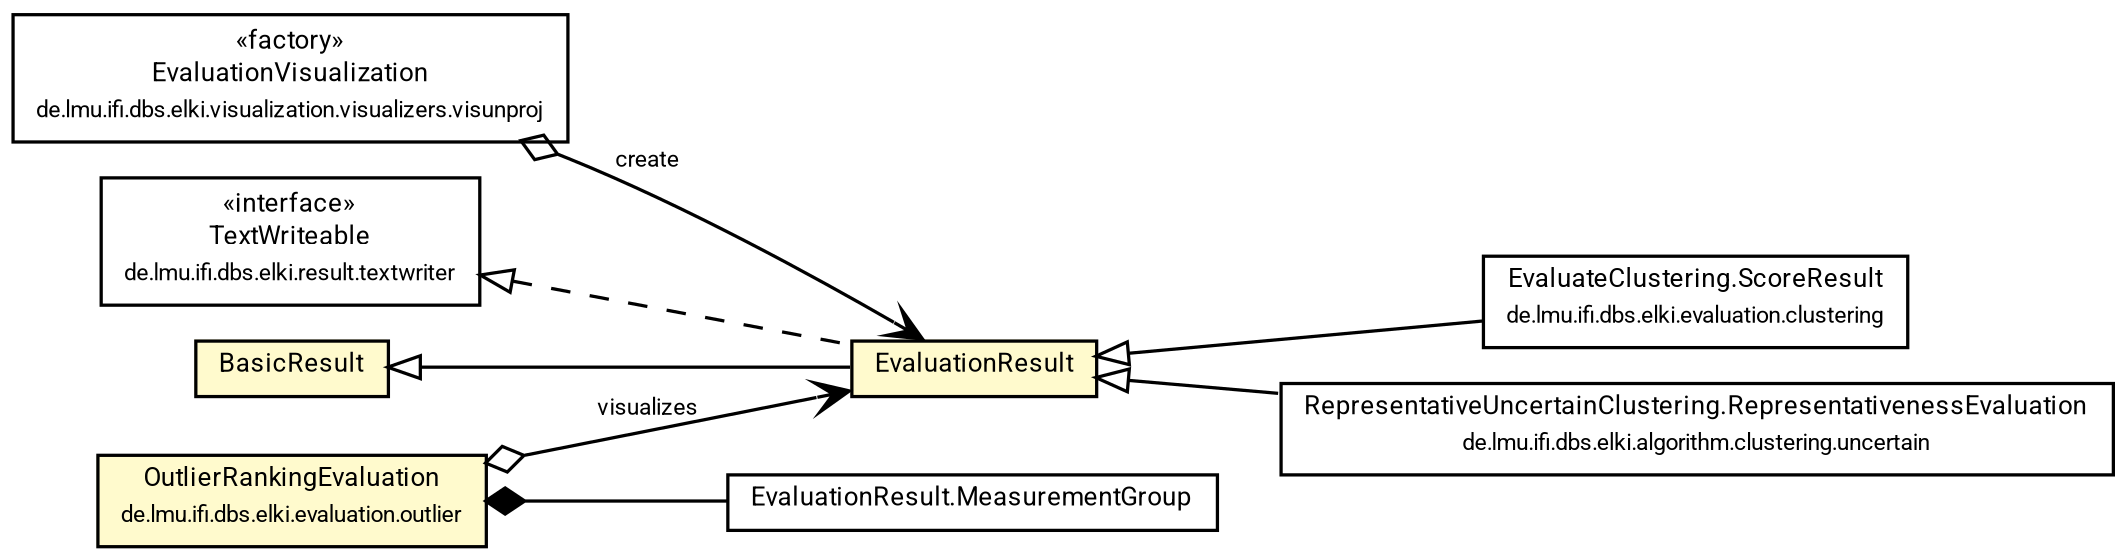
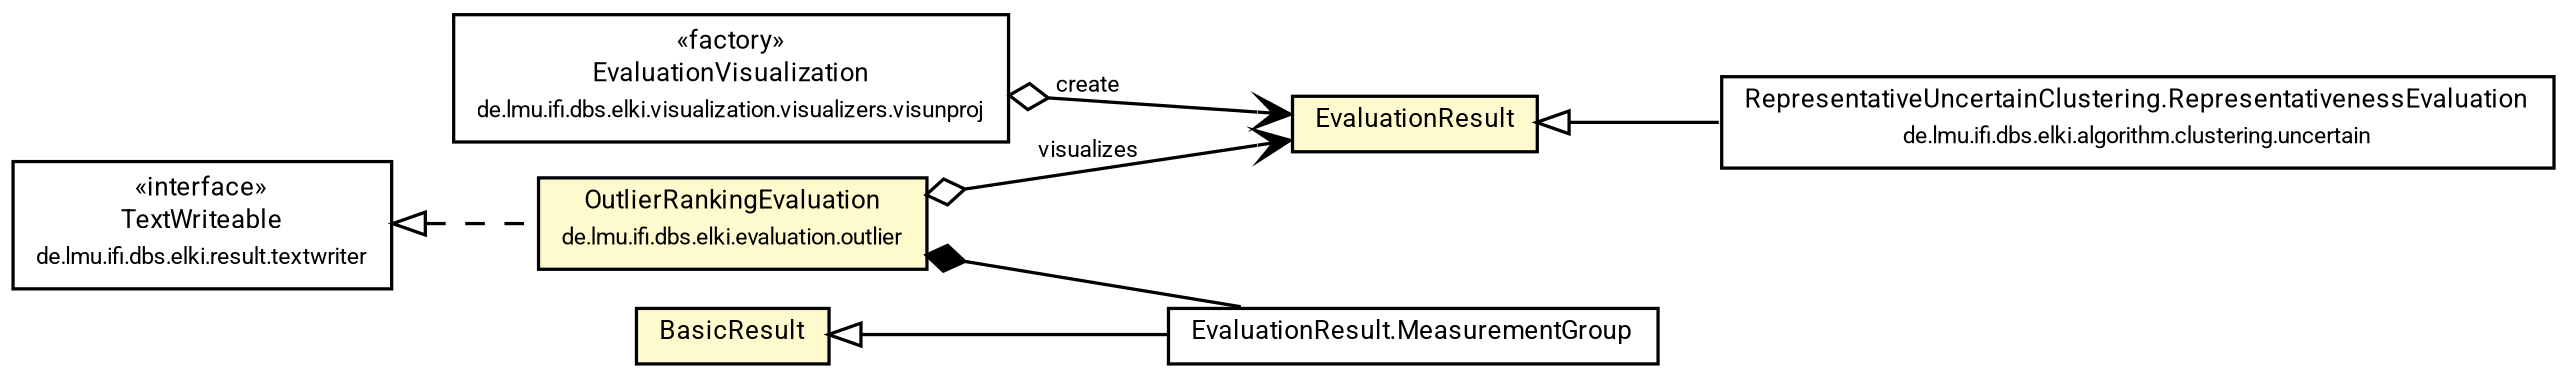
node "EvaluateClustering.ScoreResult": removed
edge "EvaluationResult" -> "TextWriteable": now "OutlierRankingEvaluation" -> "TextWriteable"
edge "EvaluationResult" -> "BasicResult": now "EvaluationResult.MeasurementGroup" -> "BasicResult"
